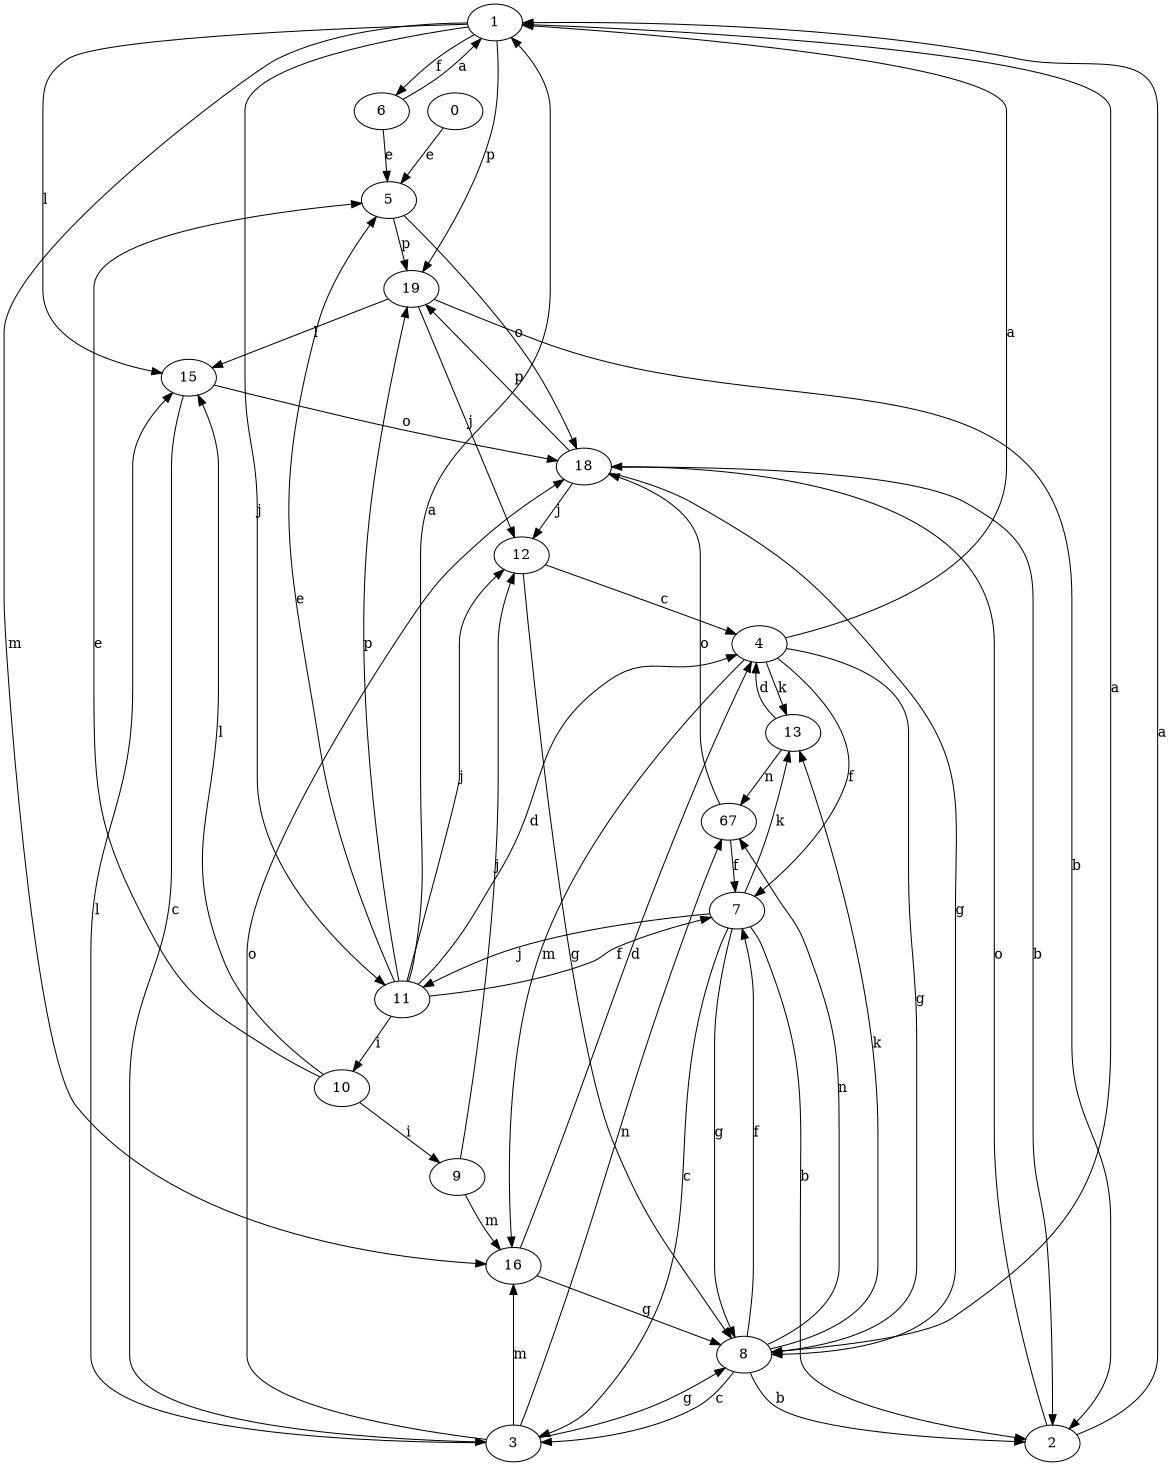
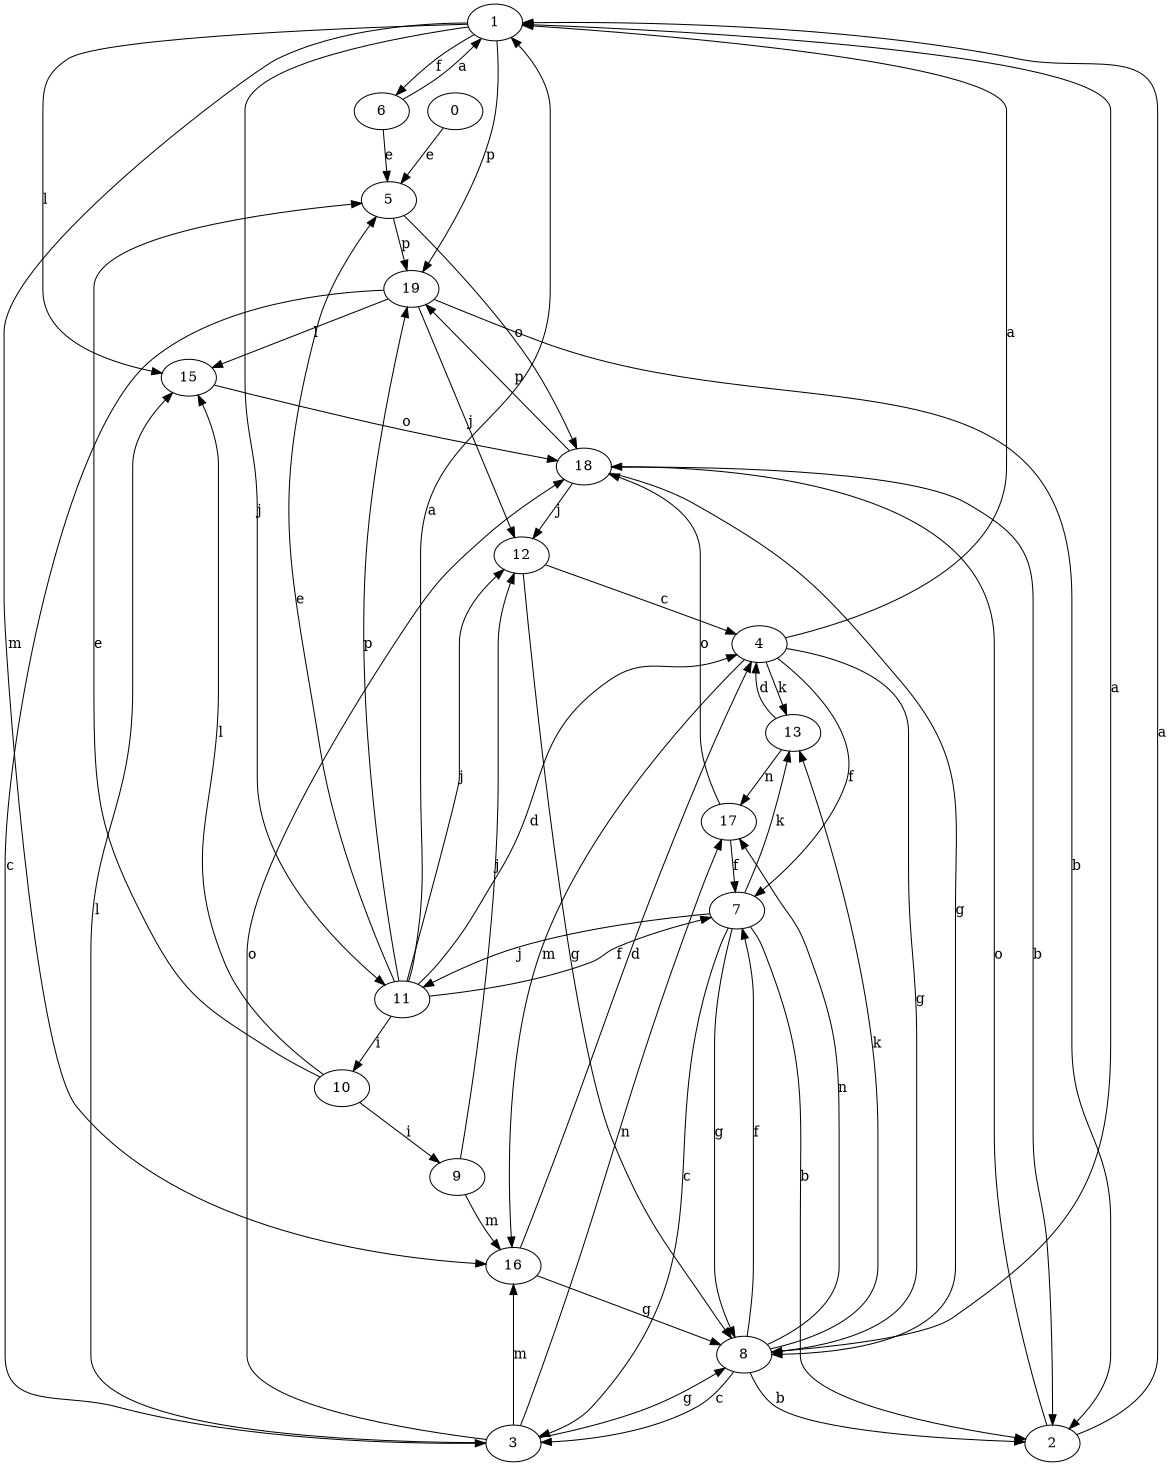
node "67": label "67" -> "17"
edge "15" -> "3": now "19" -> "3"
